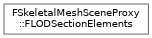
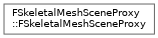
node "FSkeletalMeshSceneProxy ::FLODSectionElements": label "FSkeletalMeshSceneProxy ::FLODSectionElements" -> "FSkeletalMeshSceneProxy ::FSkeletalMeshSceneProxy"
